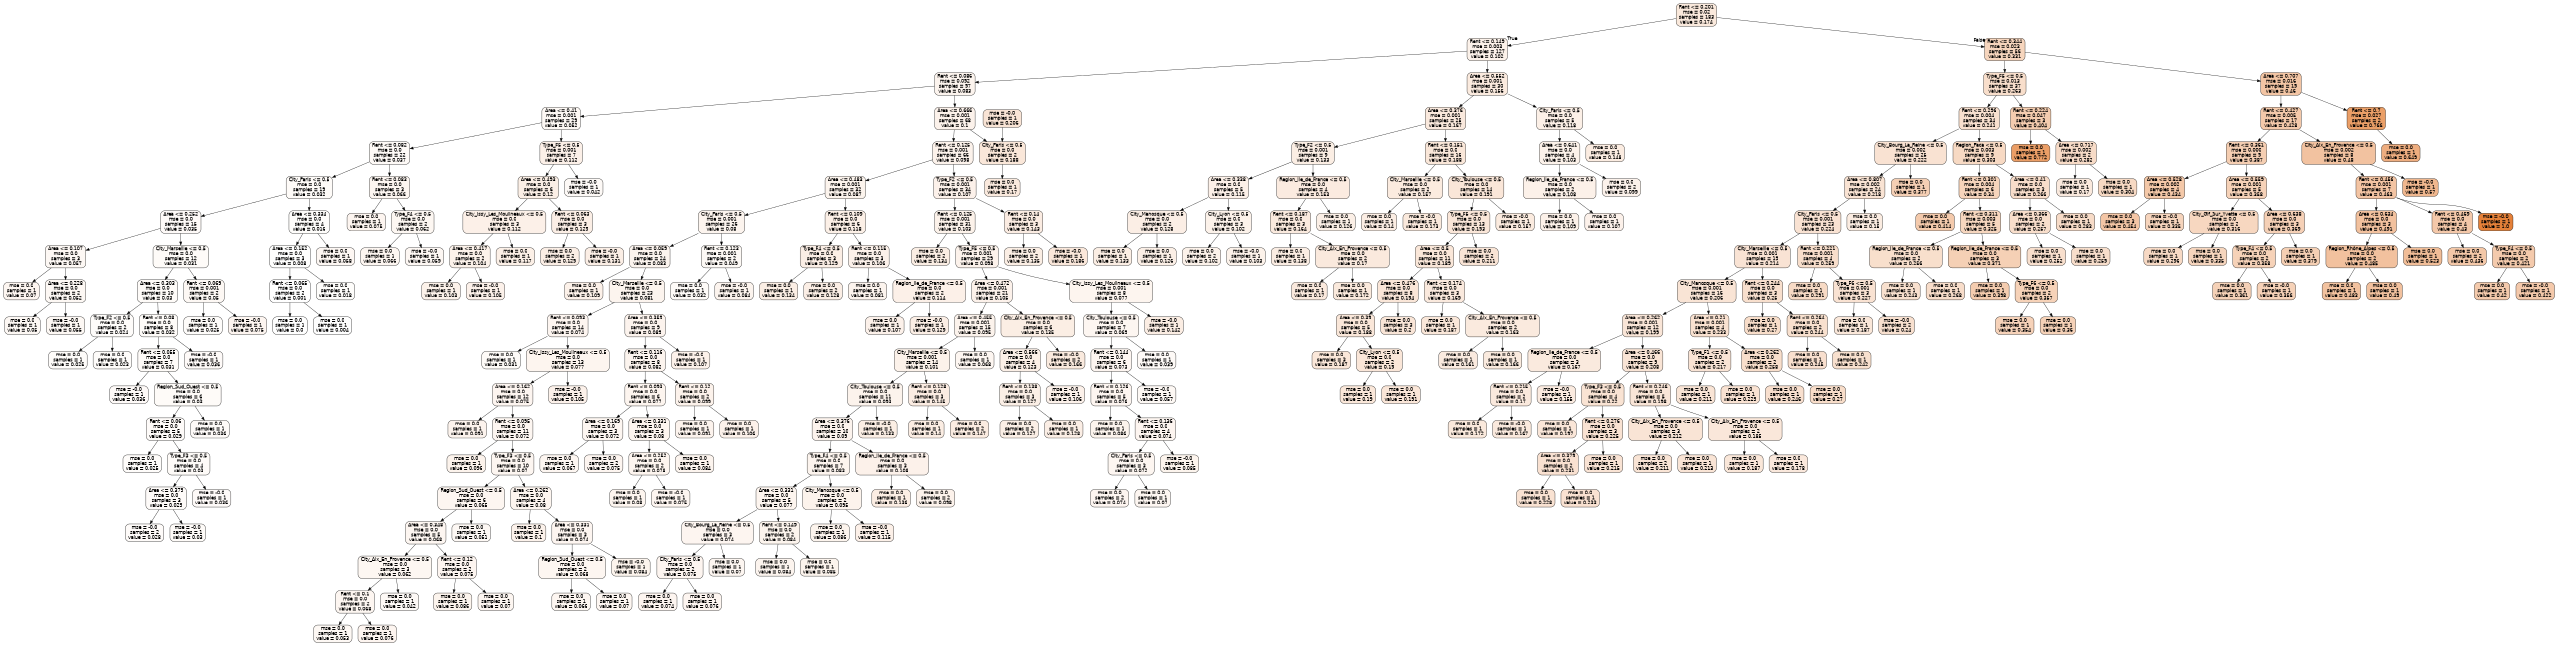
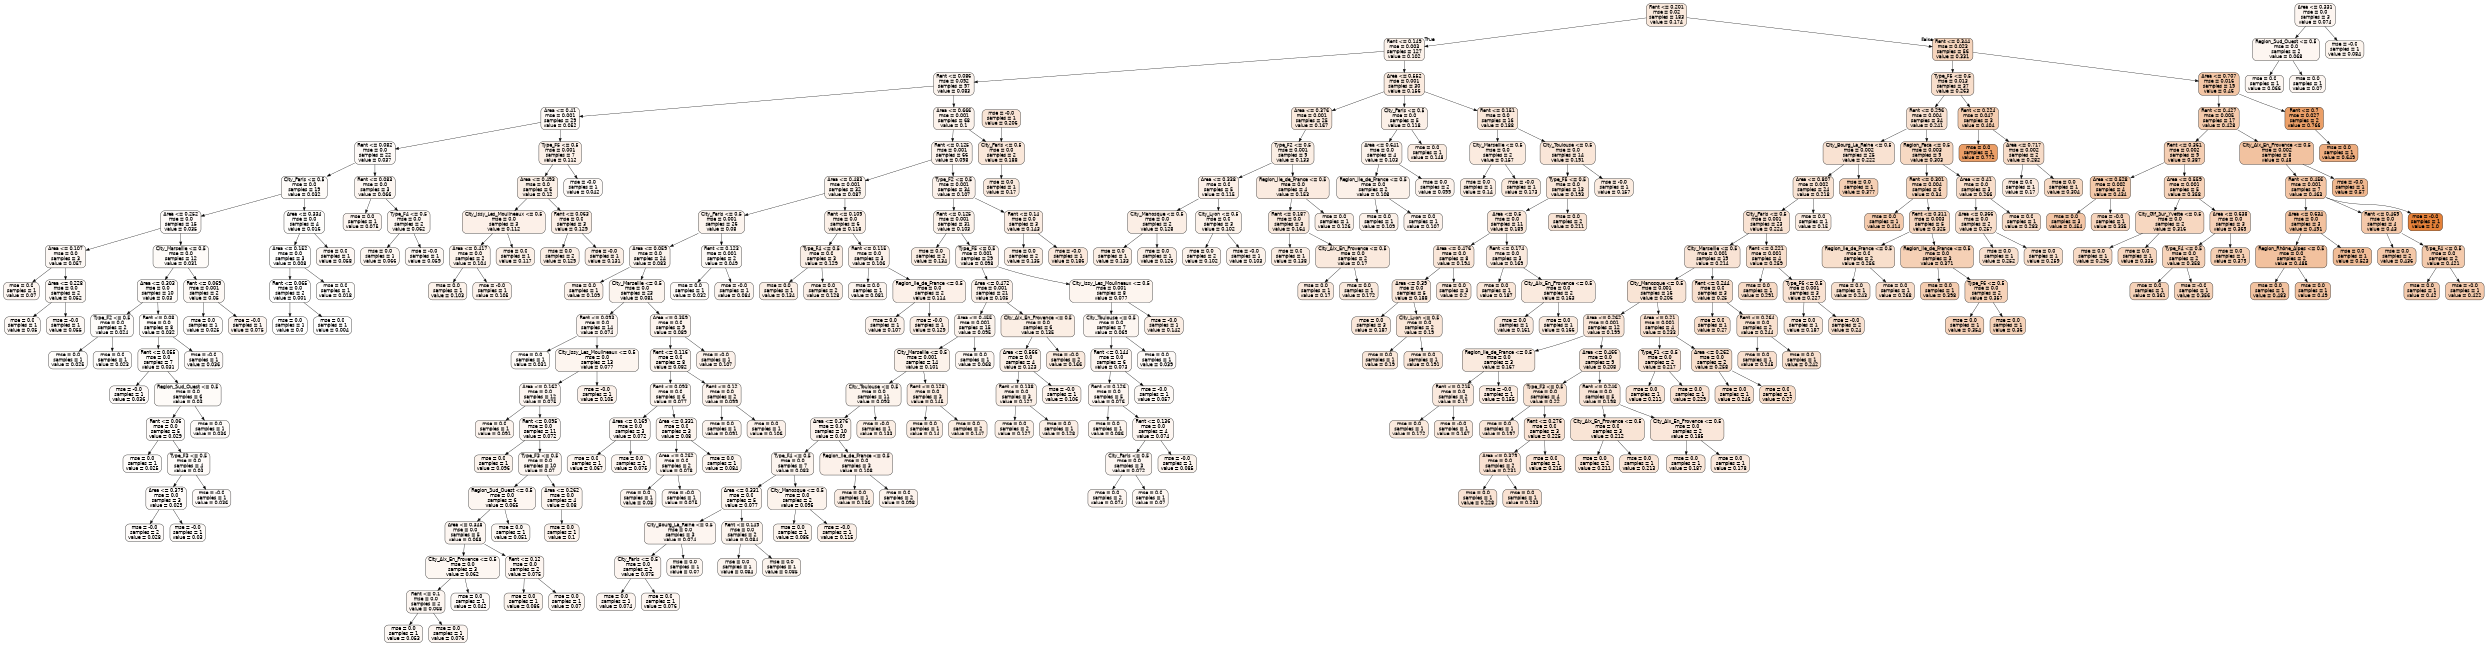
edge "Area <= 0.376 mse = 0.001 samples = 25 value = 0.167" -> "Rent <= 0.151 mse = 0.0 samples = 16 value = 0.188": now "Area <= 0.552 mse = 0.001 samples = 30 value = 0.156" -> "Rent <= 0.151 mse = 0.0 samples = 16 value = 0.188"
node "Rent <= 0.361 mse = 0.000 samples = 9 value = 0.387": label "Rent <= 0.361 mse = 0.000 samples = 9 value = 0.387" -> "Rent <= 0.361 mse = 0.002 samples = 9 value = 0.387"
edge "Area <= 0.262 mse = 0.0 samples = 4 value = 0.08" -> "Area <= 0.331 mse = 0.0 samples = 3 value = 0.074": removed
